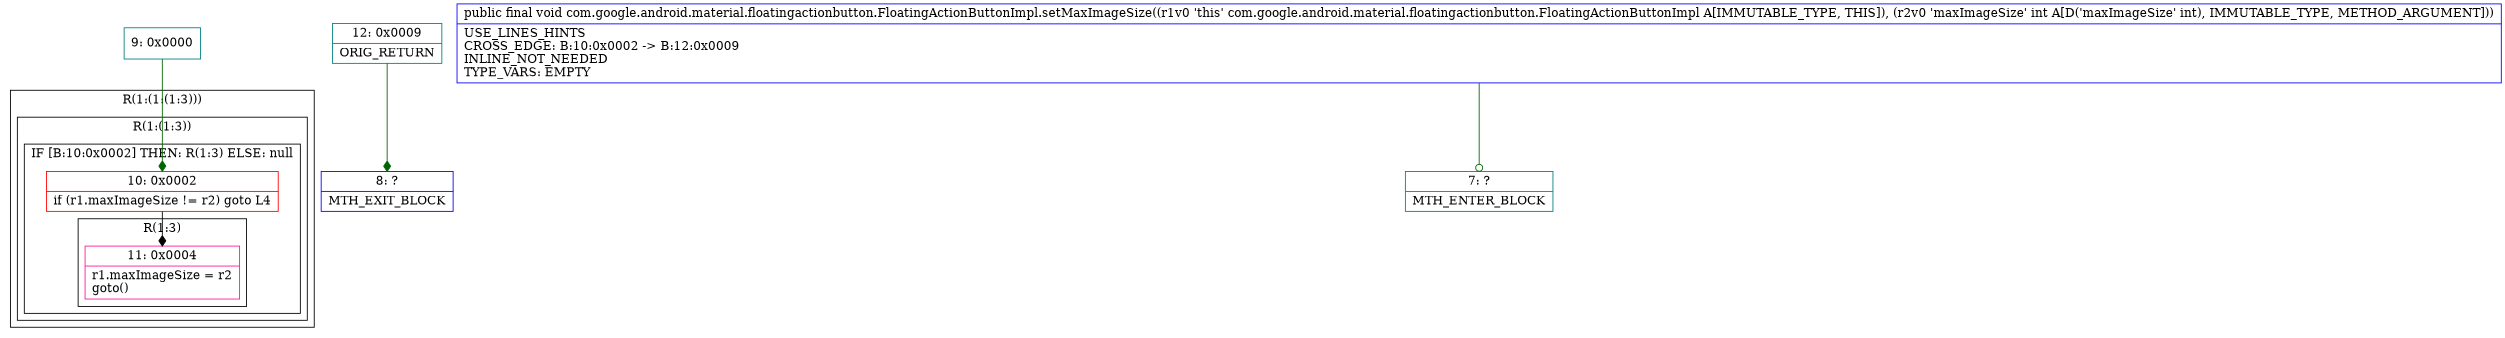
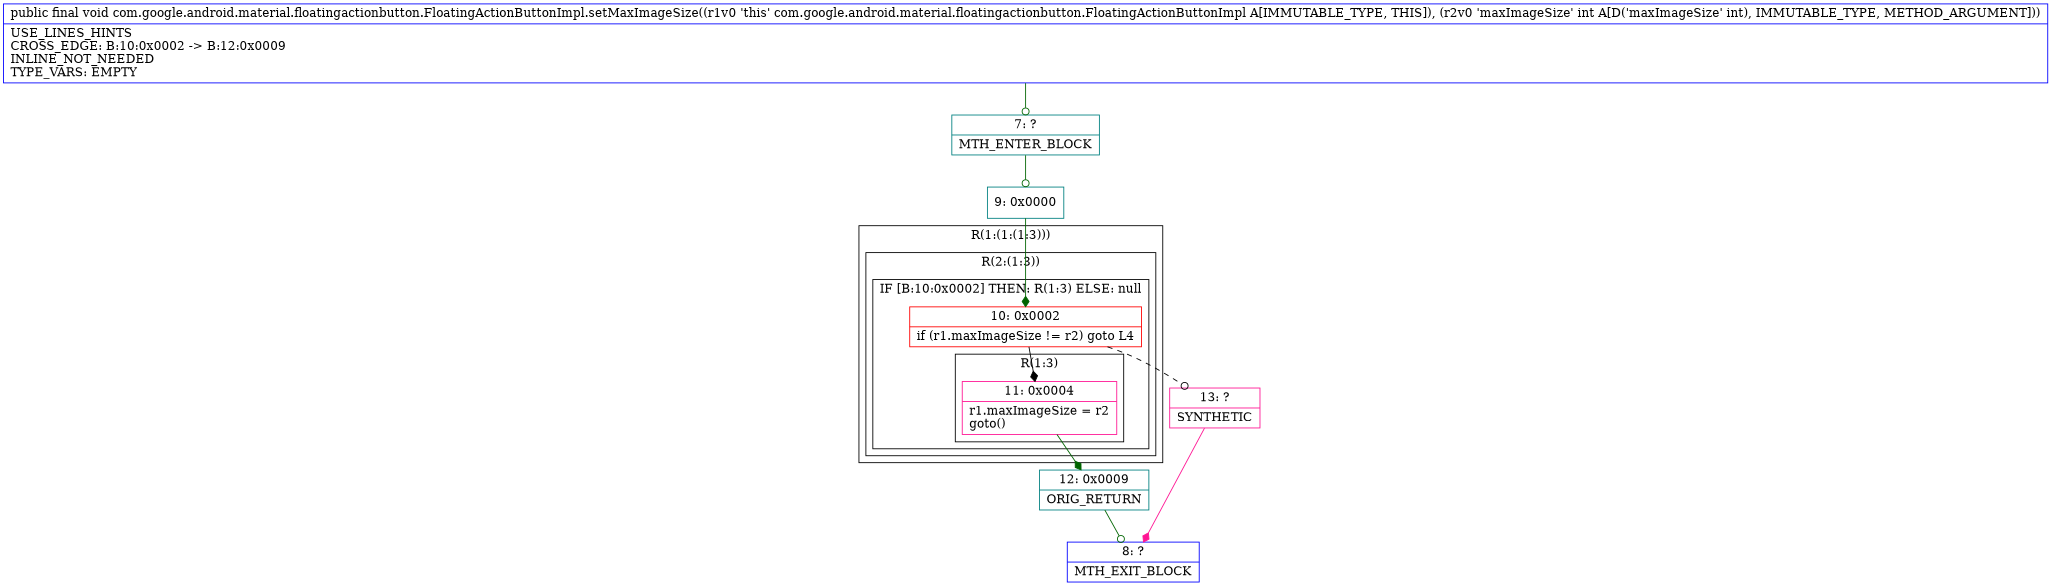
edge "12: 0x0009" -> "8: ?": arrowhead diamond -> odot
cluster "R(1:(1:3))": label "R(1:(1:3))" -> "R(2:(1:3))"
edge "7: ?" -> "9: 0x0000": added
node "13: ?": added
edge "11: 0x0004" -> "12: 0x0009": added
